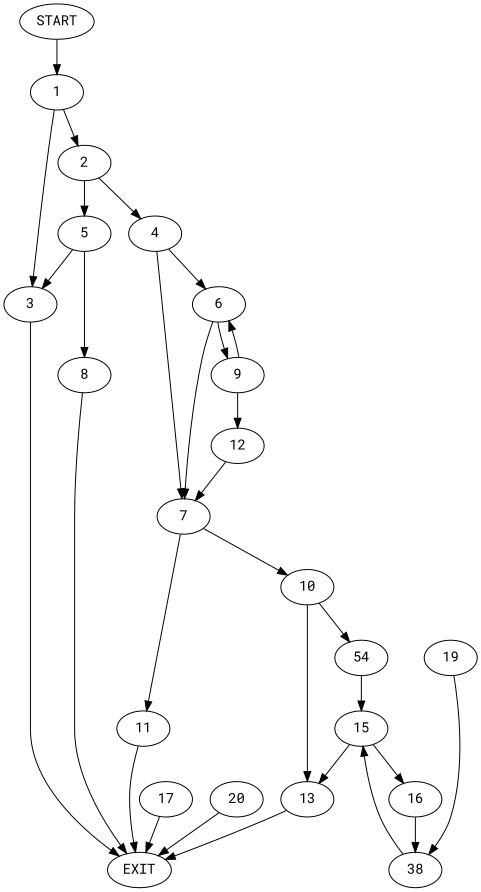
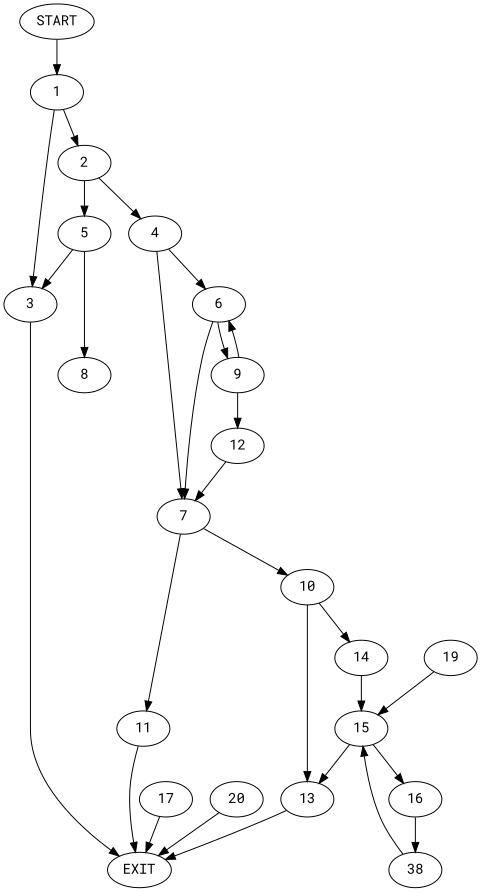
edge "8" -> "EXIT": removed
node "54": label "54" -> "14"
edge "19" -> "38": now "19" -> "15"
